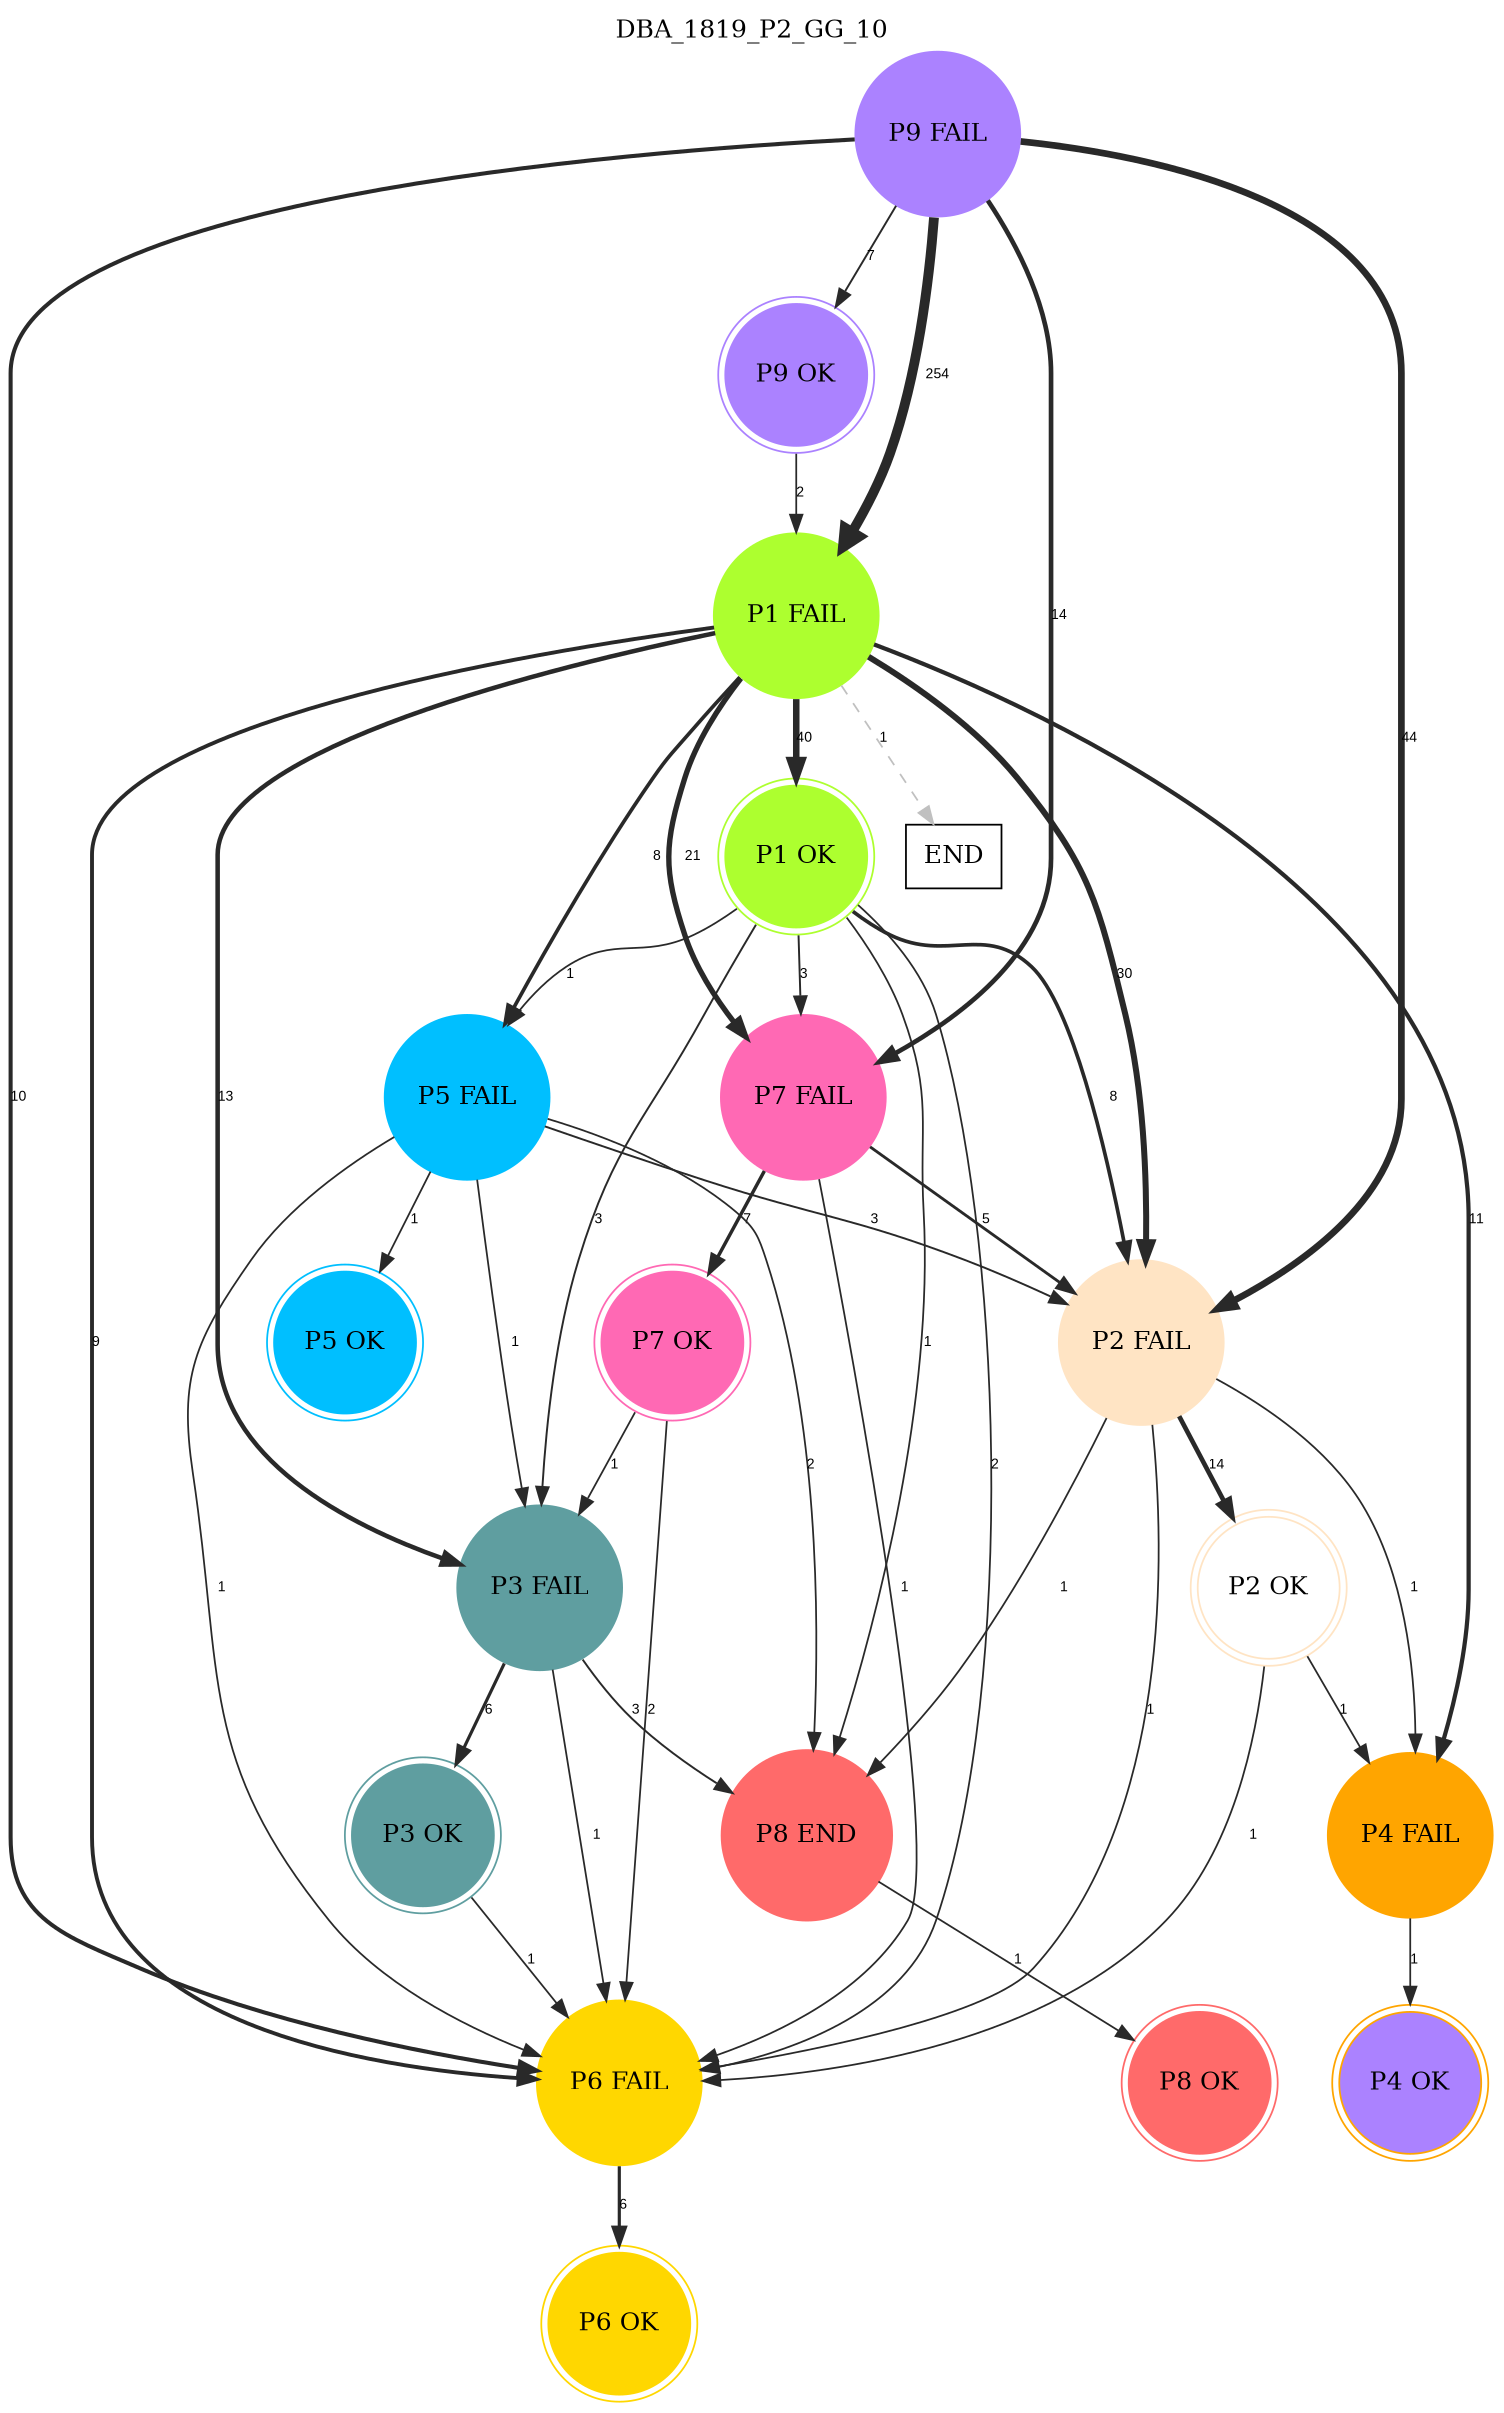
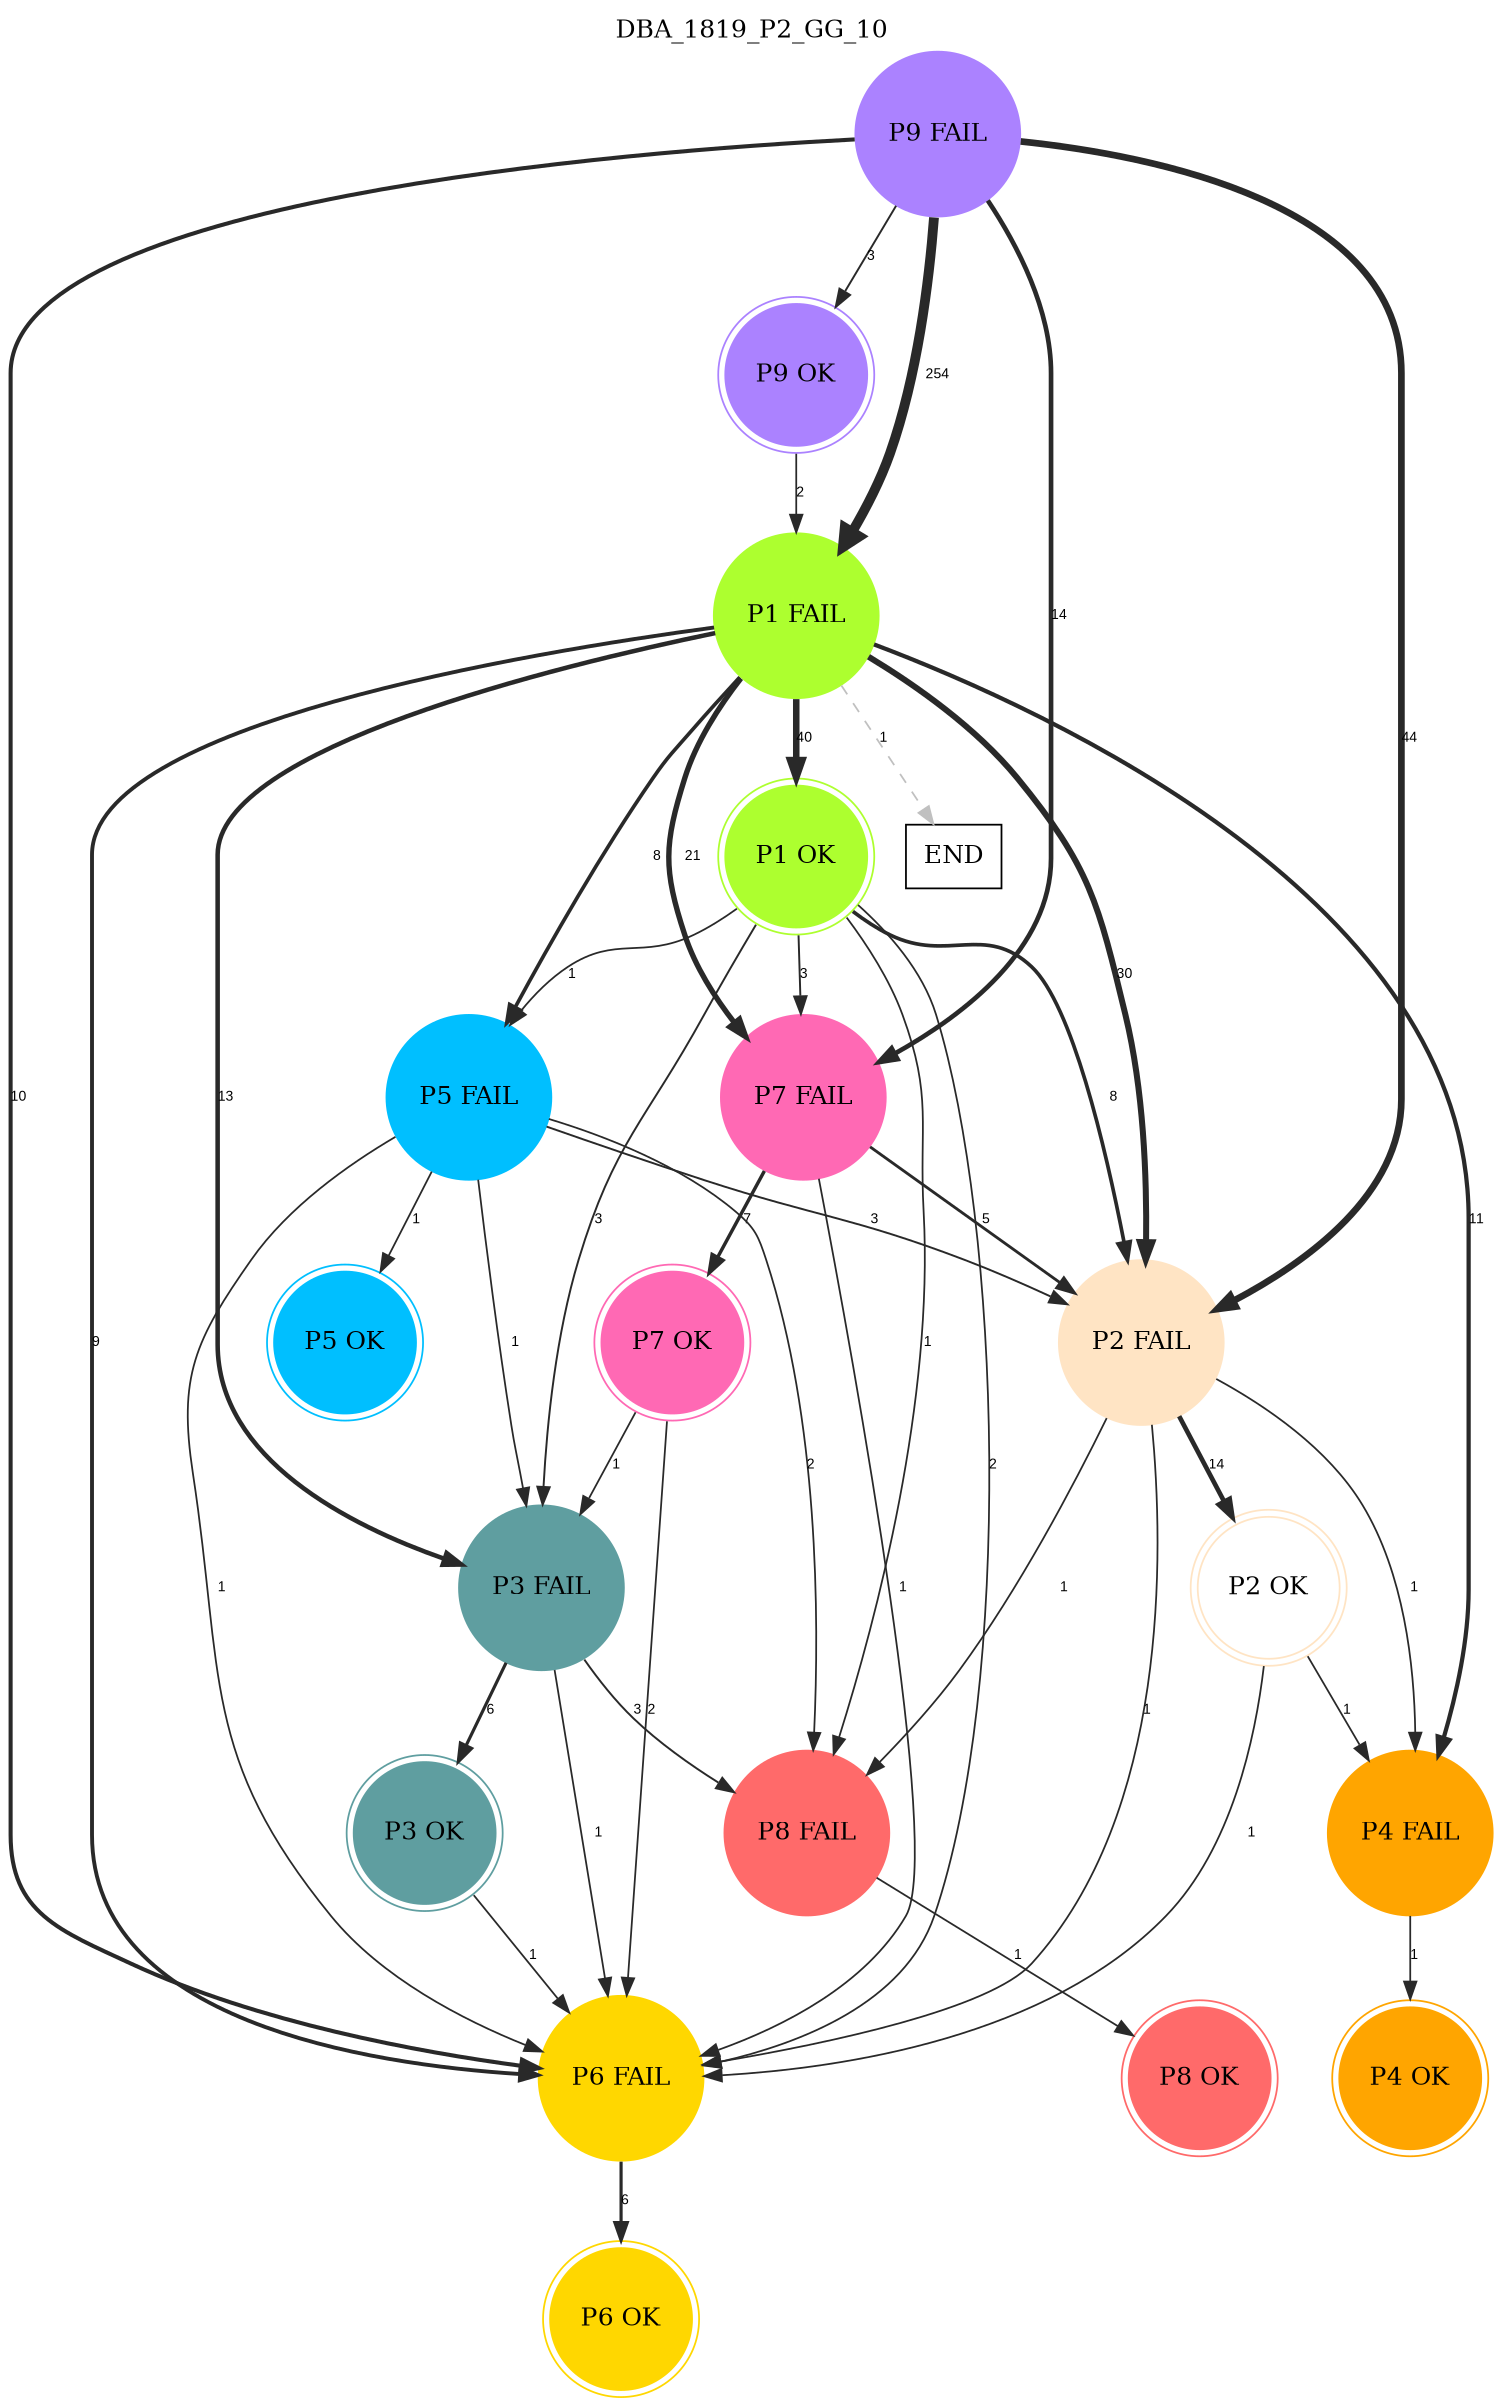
edge "P9 FAIL" -> "P9 OK": label "7" -> "3"
node "P8 END": label "P8 END" -> "P8 FAIL"
node "P4 OK": fillcolor mediumpurple1 -> orange
